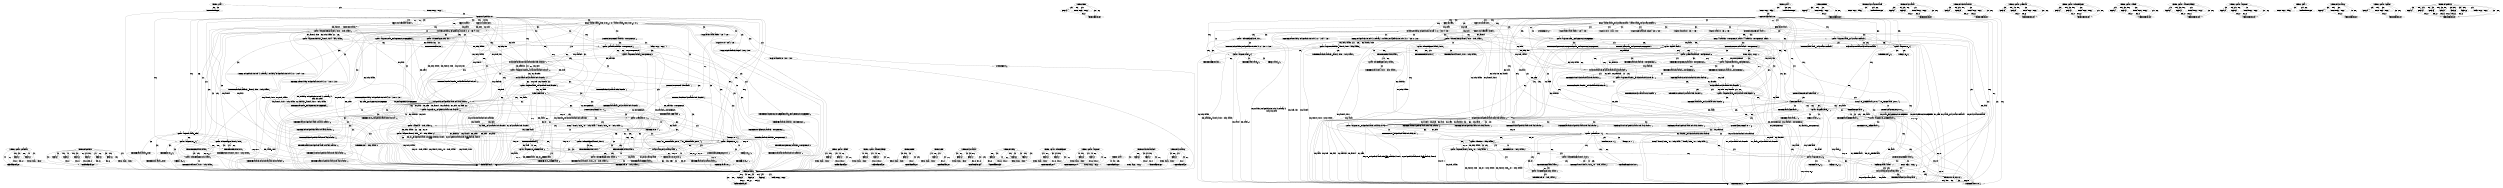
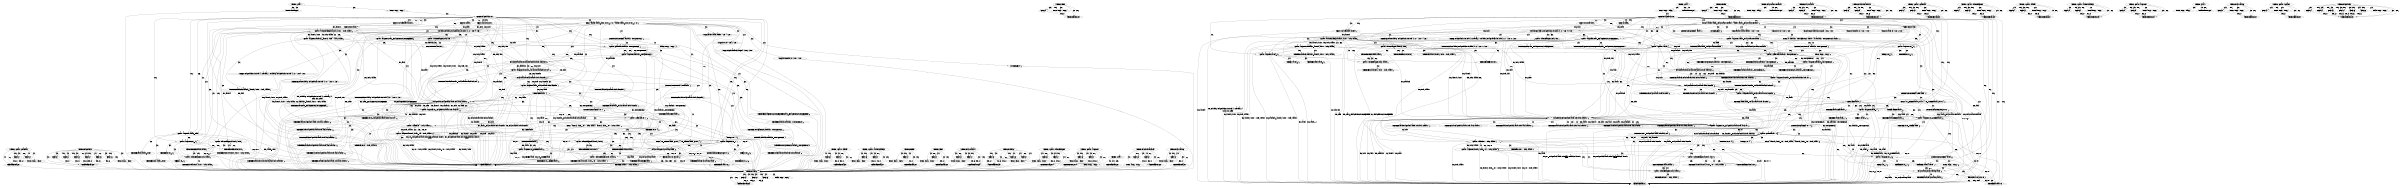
edge "(<operator>.logicalNot,!handle)" -> "(IDENTIFIER,started,if (started))": removed, label "CDG:"
